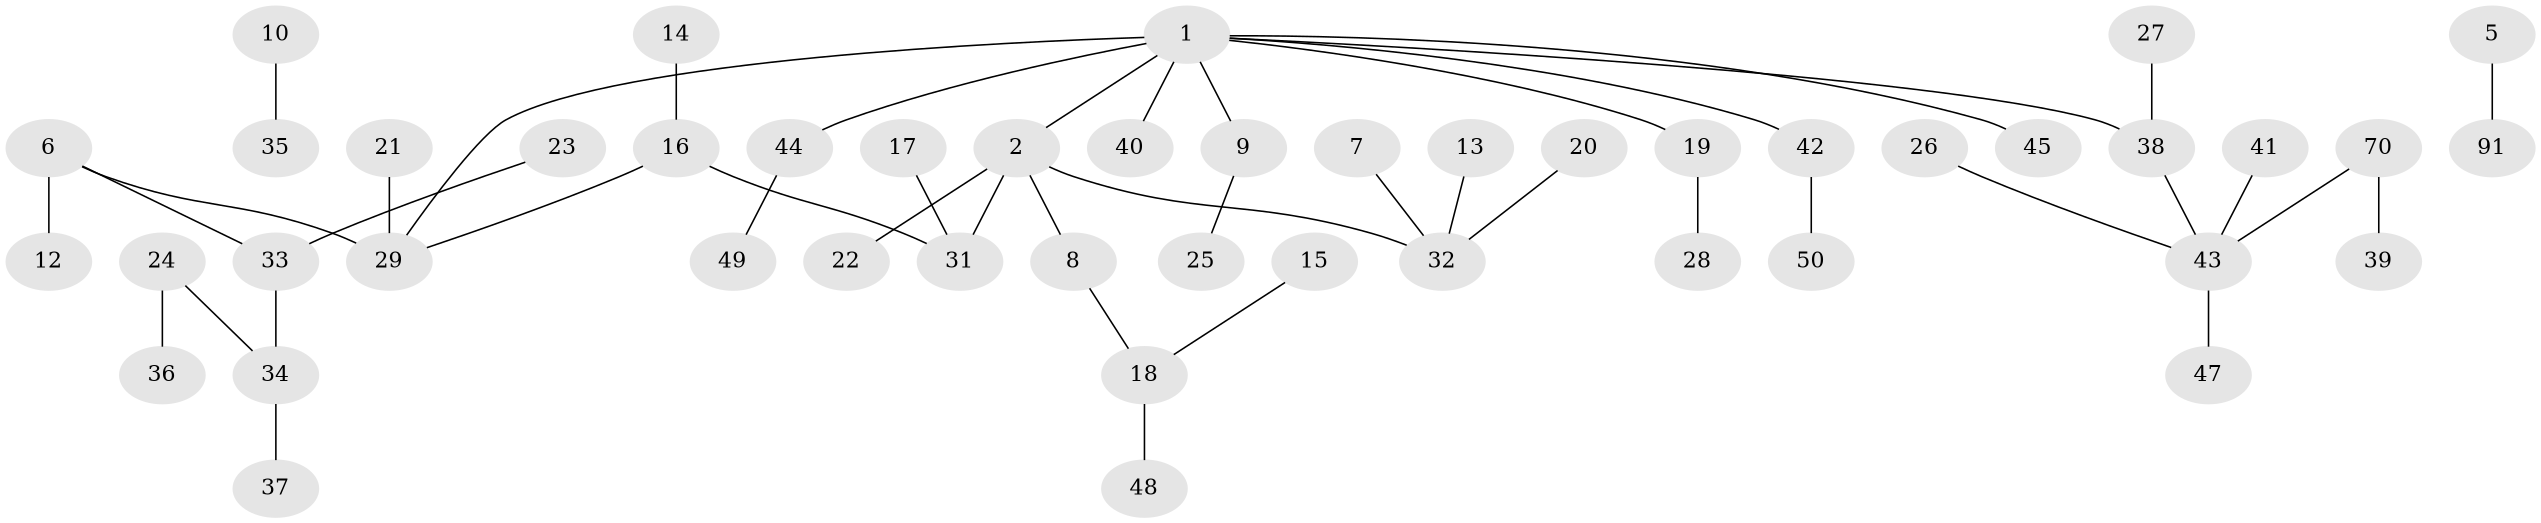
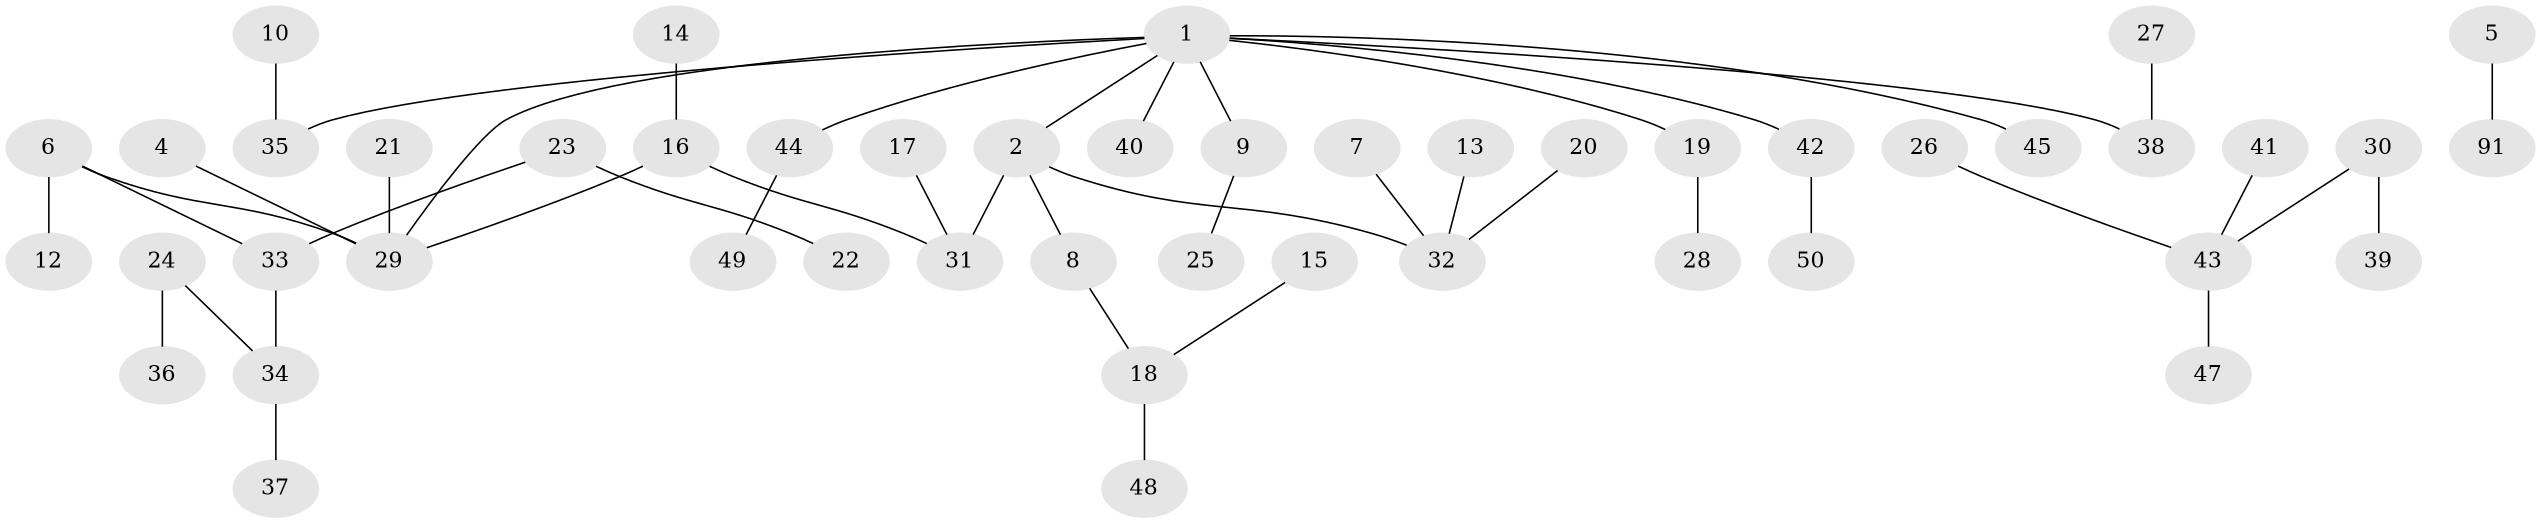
edge "1" -- "35": added
node "4": added
node "70": label "70" -> "30"
edge "2" -- "22": now "23" -- "22"
edge "38" -- "43": removed
